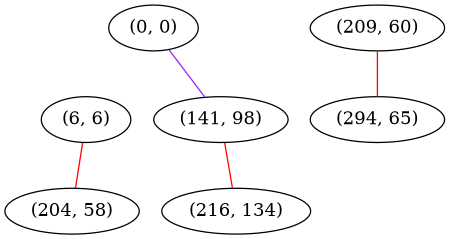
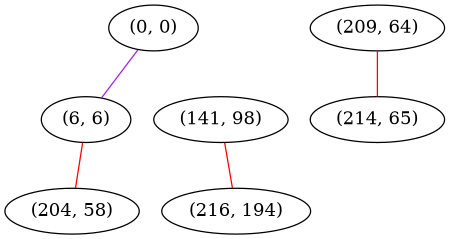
node "(209, 60)": label "(209, 60)" -> "(209, 64)"
edge "(0, 0)" -- "(141, 98)": now "(0, 0)" -- "(6, 6)"
node "(294, 65)": label "(294, 65)" -> "(214, 65)"
node "(216, 134)": label "(216, 134)" -> "(216, 194)"
